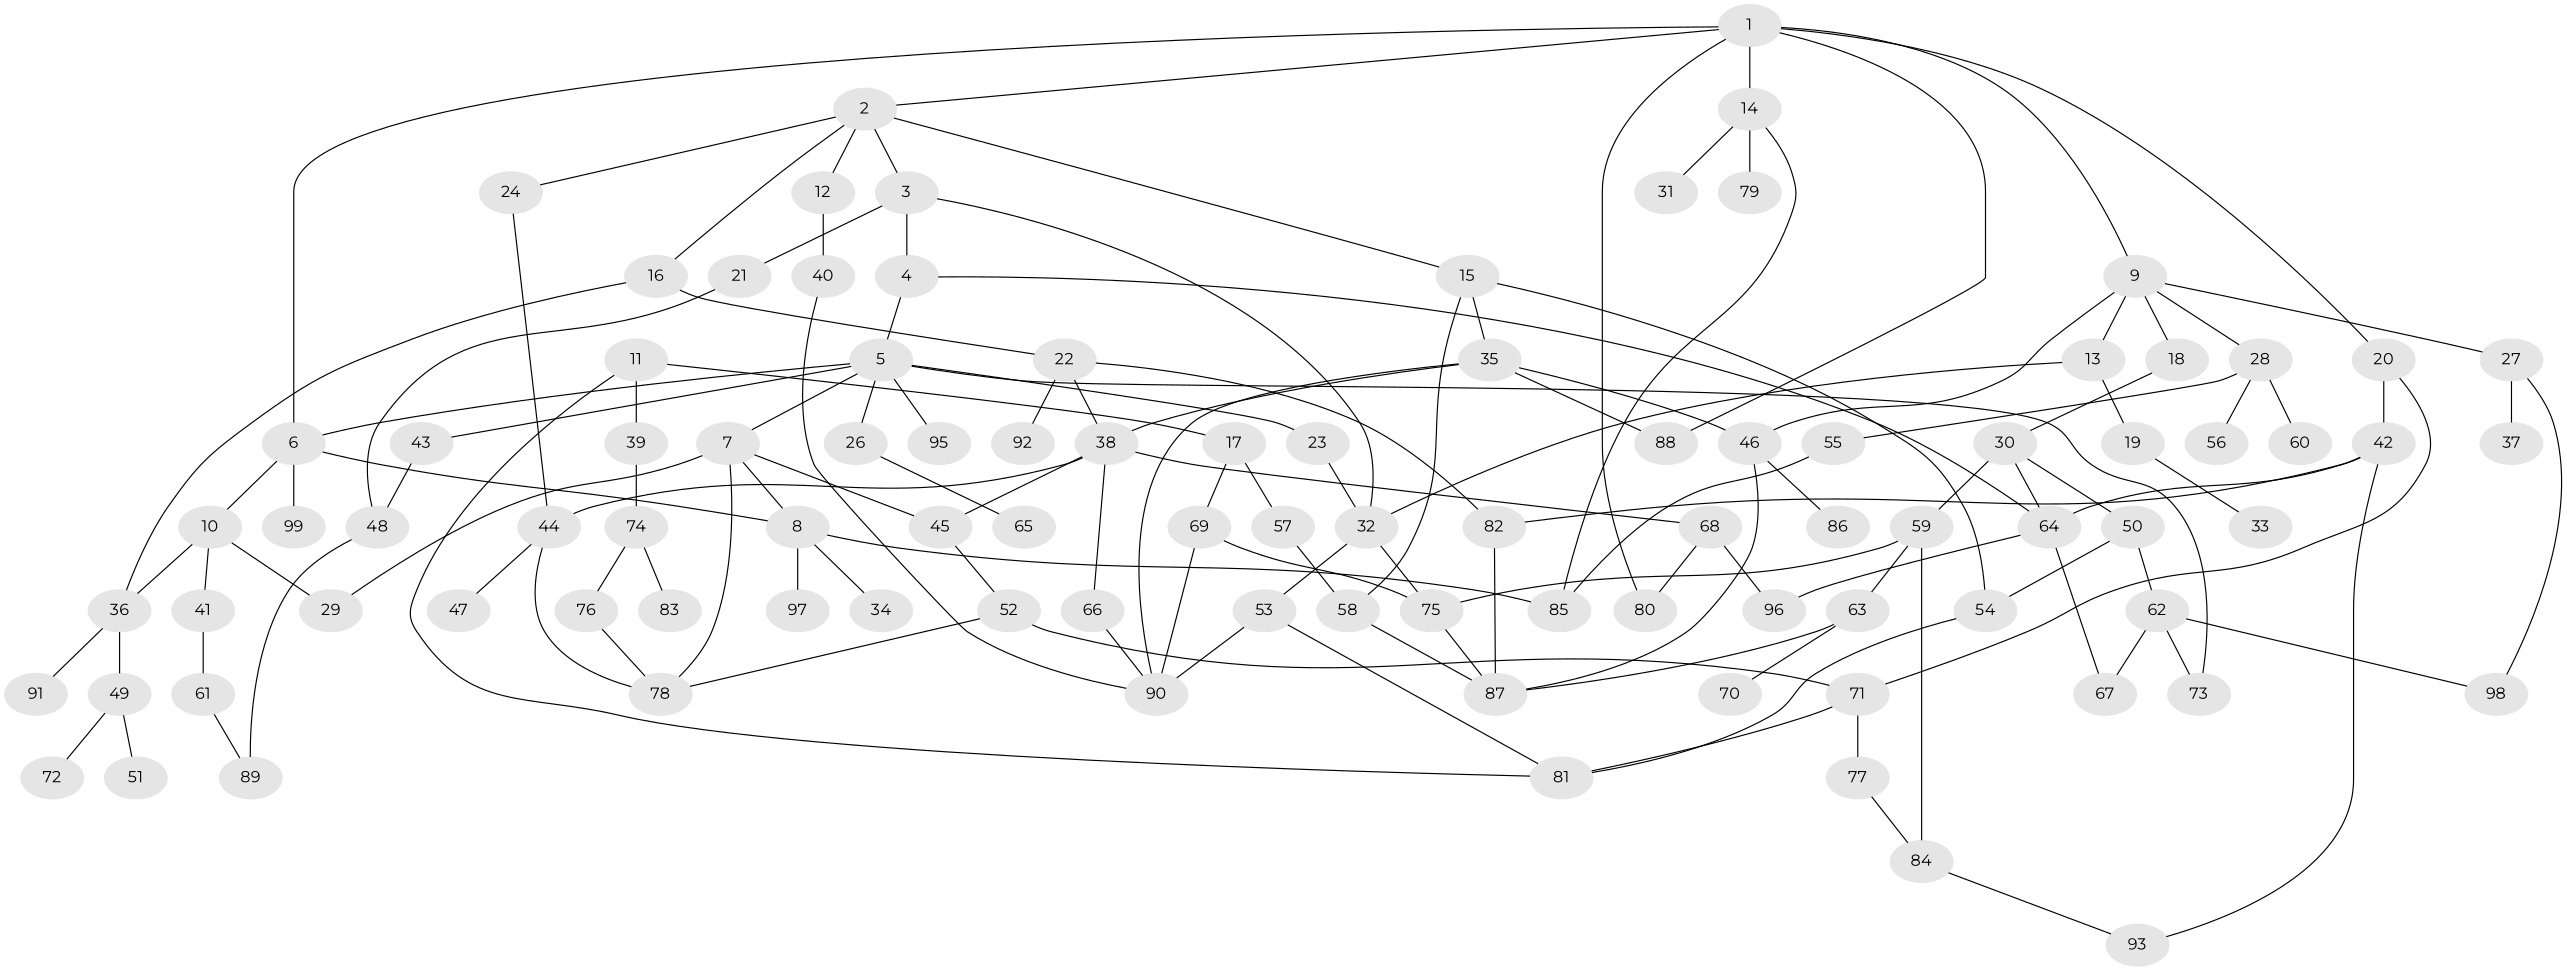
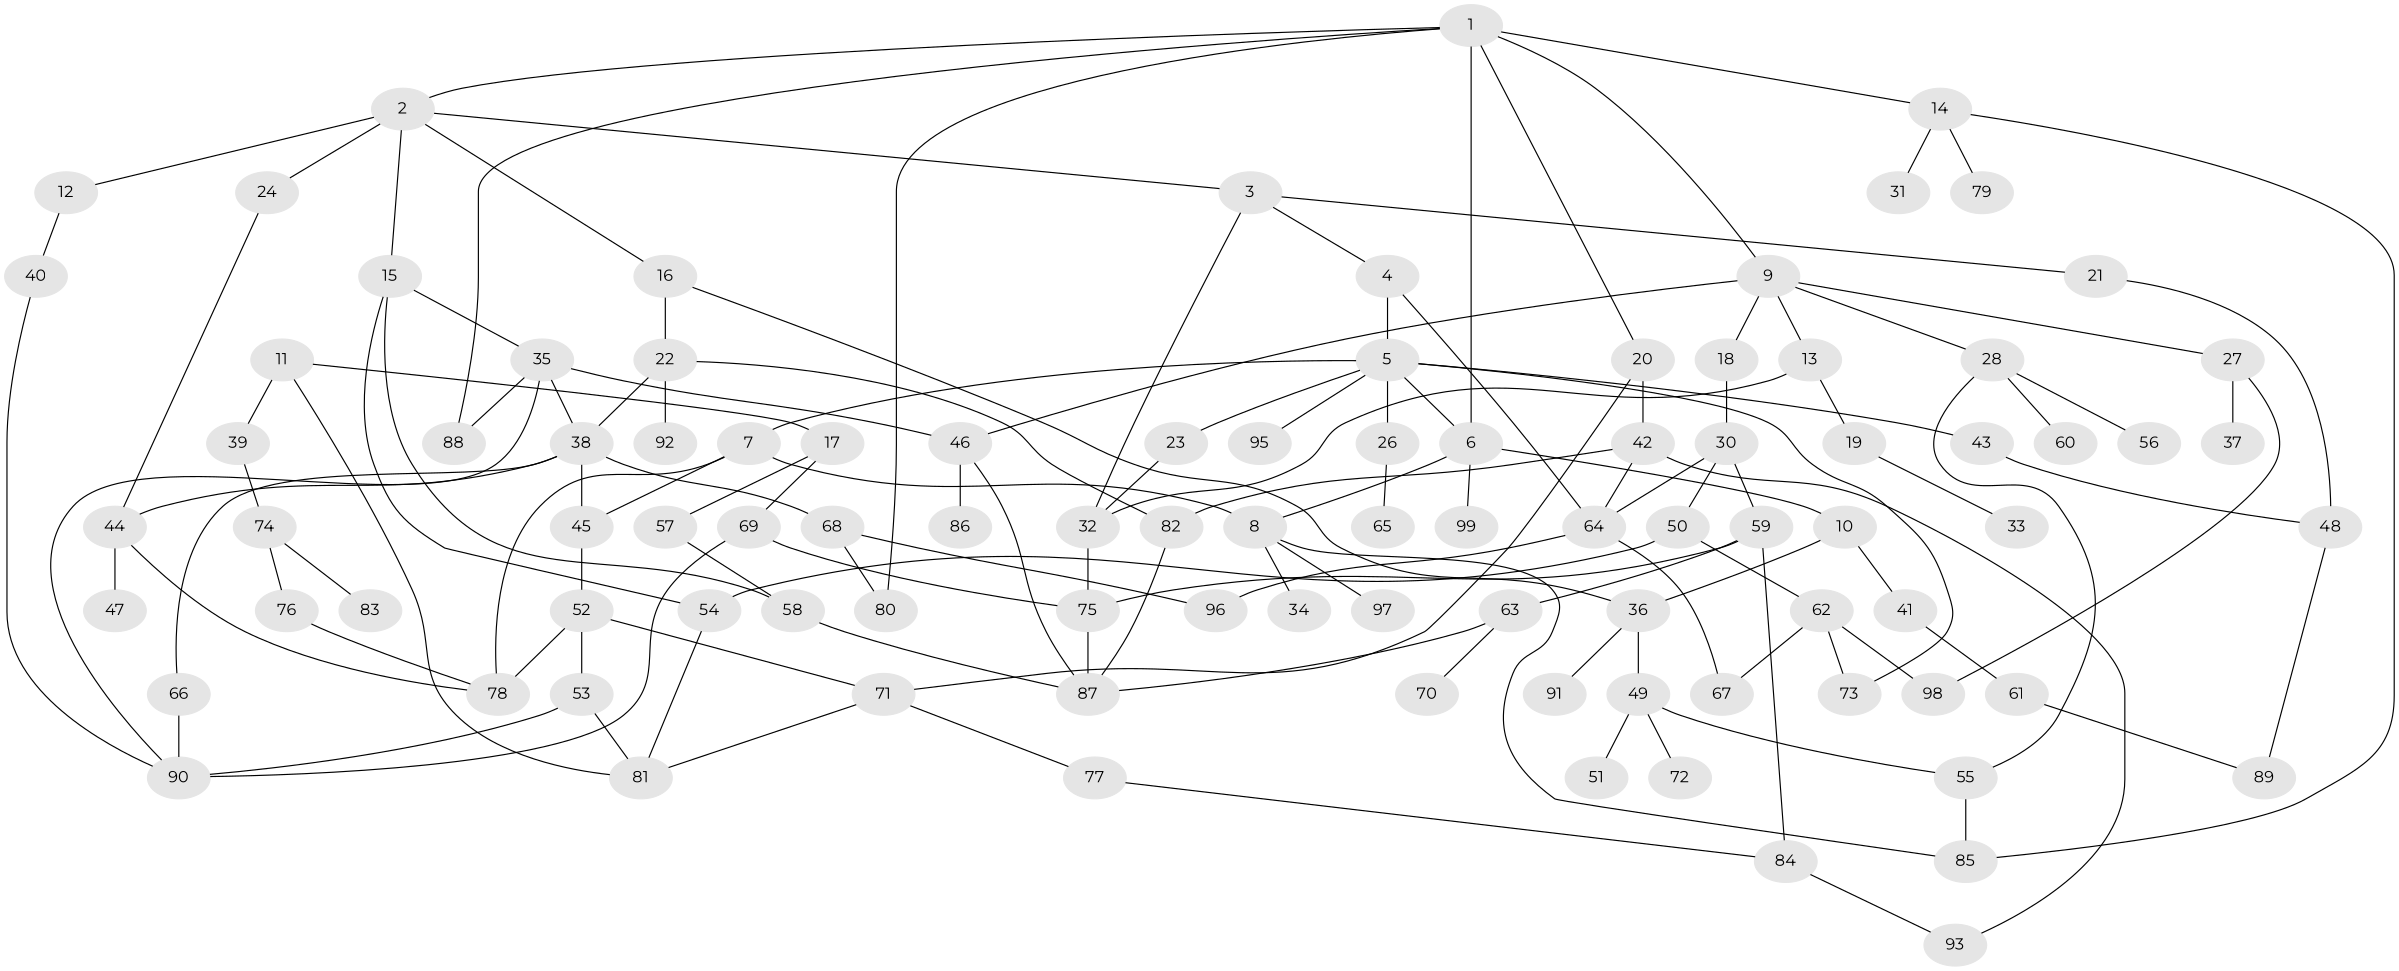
edge "32" -- "53": now "52" -- "53"
node "29": removed
edge "49" -- "55": added
